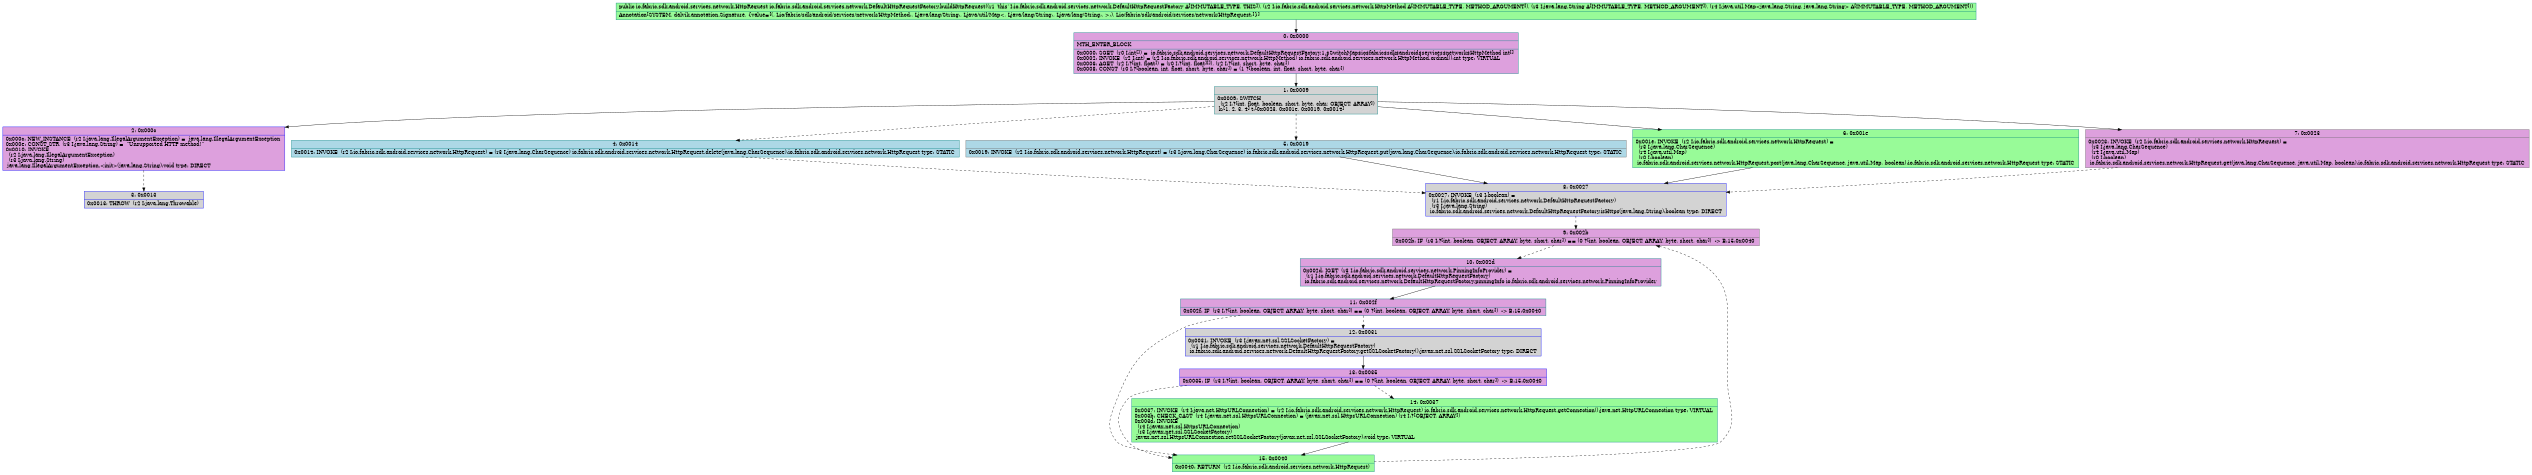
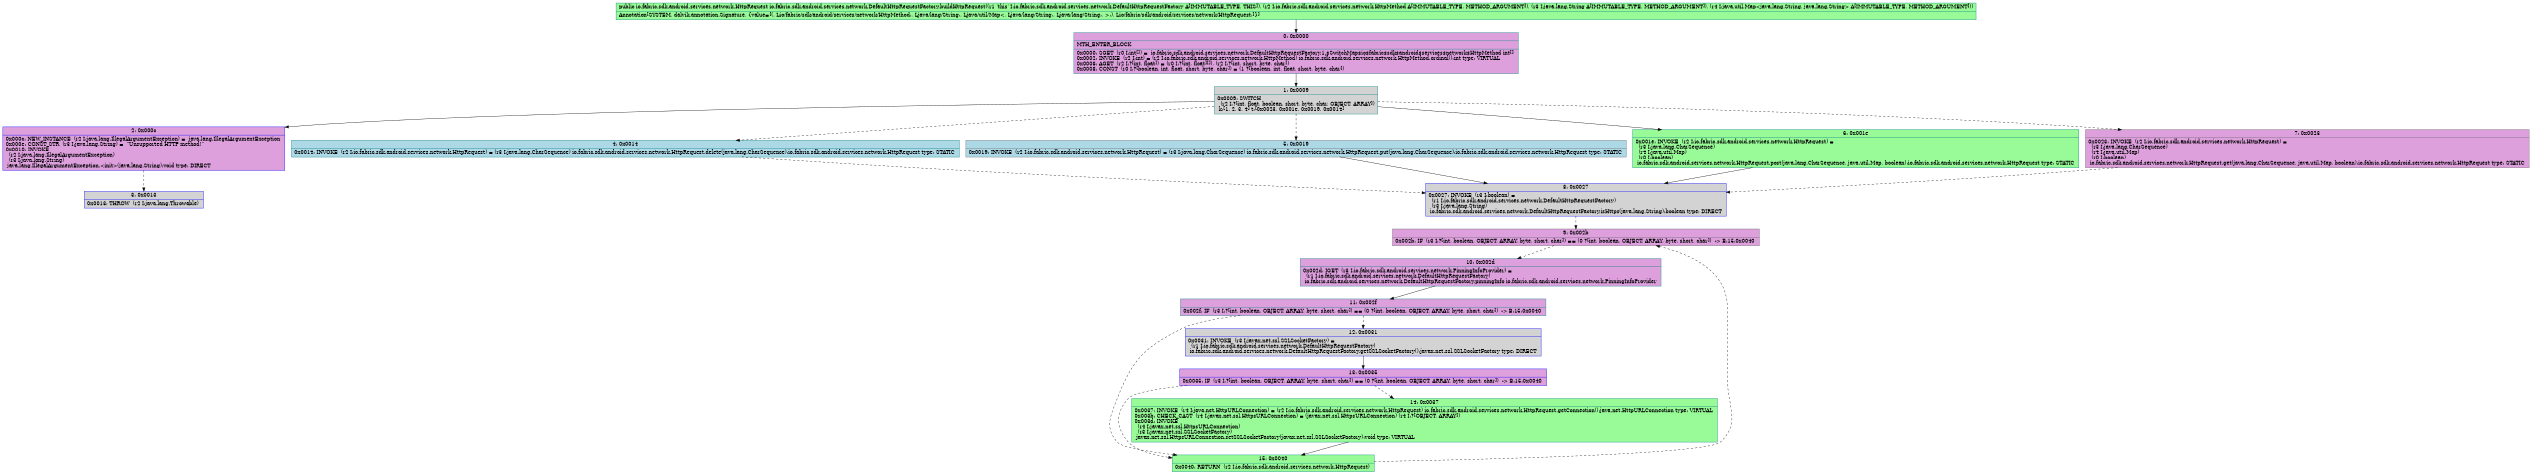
edge "1: 0x0009" -> "7: 0x0023": style solid -> dashed
